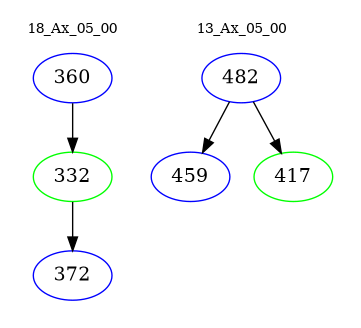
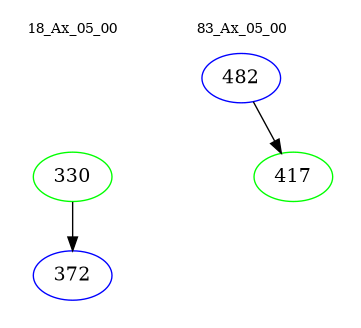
cluster "13_Ax_05_00": label "13_Ax_05_00" -> "83_Ax_05_00"
node "360": removed
node "332": label "332" -> "330"
node "459": removed
